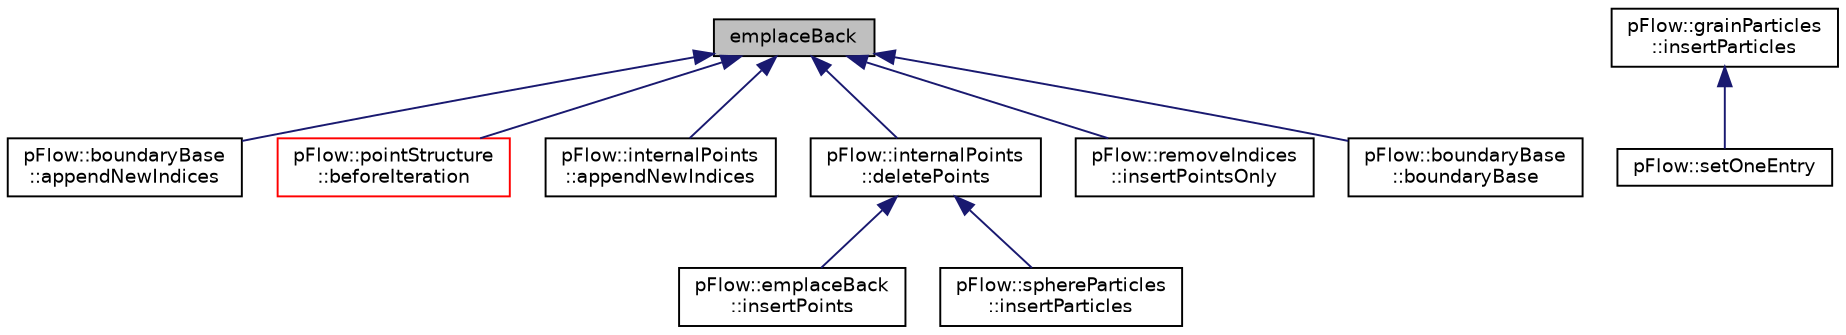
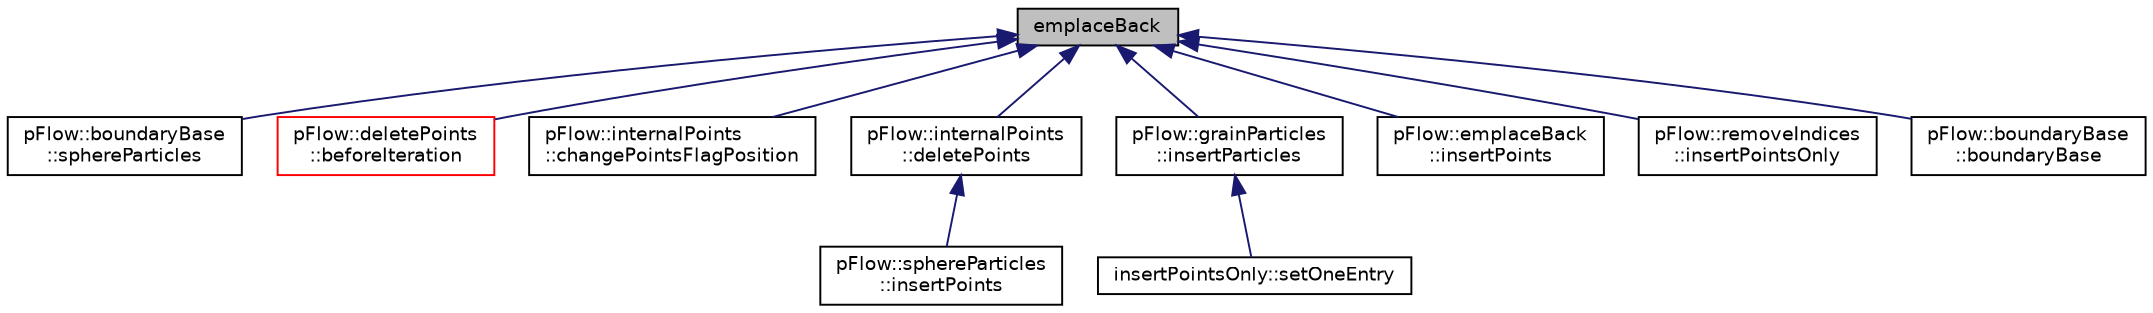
edge "pFlow::grainParticles ::insertParticles" -> "emplaceBack": added
node "pFlow::boundaryBase ::appendNewIndices": label "pFlow::boundaryBase ::appendNewIndices" -> "pFlow::boundaryBase ::sphereParticles"
node "pFlow::pointStructure ::beforeIteration": label "pFlow::pointStructure ::beforeIteration" -> "pFlow::deletePoints ::beforeIteration"
node "pFlow::internalPoints ::appendNewIndices": label "pFlow::internalPoints ::appendNewIndices" -> "pFlow::internalPoints ::changePointsFlagPosition"
node "pFlow::setOneEntry": label "pFlow::setOneEntry" -> "insertPointsOnly::setOneEntry"
edge "pFlow::emplaceBack ::insertPoints" -> "pFlow::internalPoints ::deletePoints": now "pFlow::emplaceBack ::insertPoints" -> "emplaceBack"
node "pFlow::sphereParticles ::insertParticles": label "pFlow::sphereParticles ::insertParticles" -> "pFlow::sphereParticles ::insertPoints"
